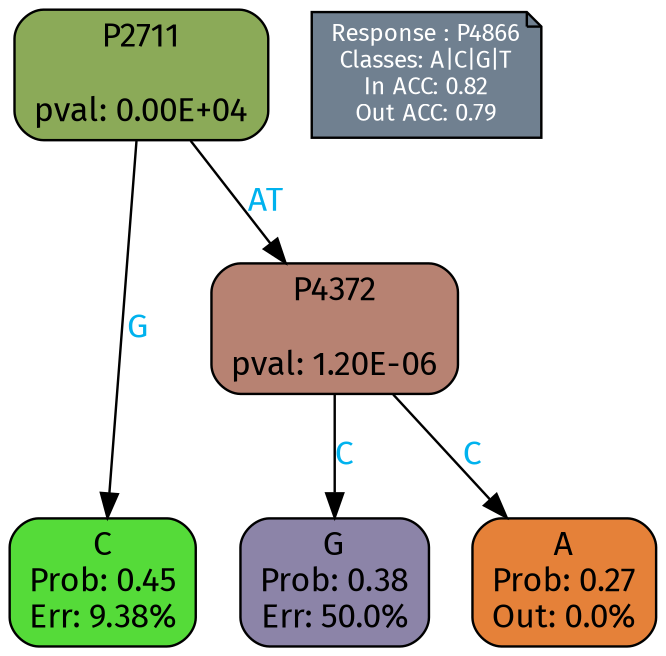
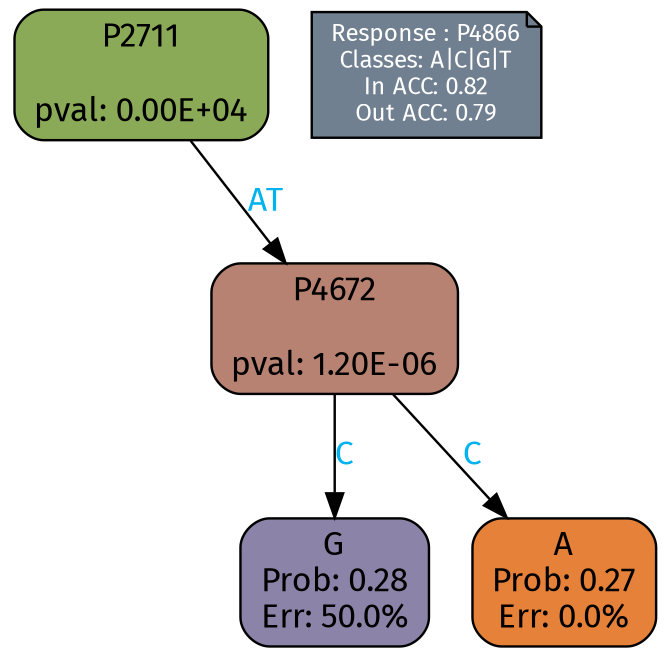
node "P4372 pval: 1.20E-06": label "P4372 pval: 1.20E-06" -> "P4672 pval: 1.20E-06"
node "C Prob: 0.45 Err: 9.38%": removed
node "G Prob: 0.38 Err: 50.0%": label "G Prob: 0.38 Err: 50.0%" -> "G Prob: 0.28 Err: 50.0%"
node "A Prob: 0.27 Out: 0.0%": label "A Prob: 0.27 Out: 0.0%" -> "A Prob: 0.27 Err: 0.0%"
